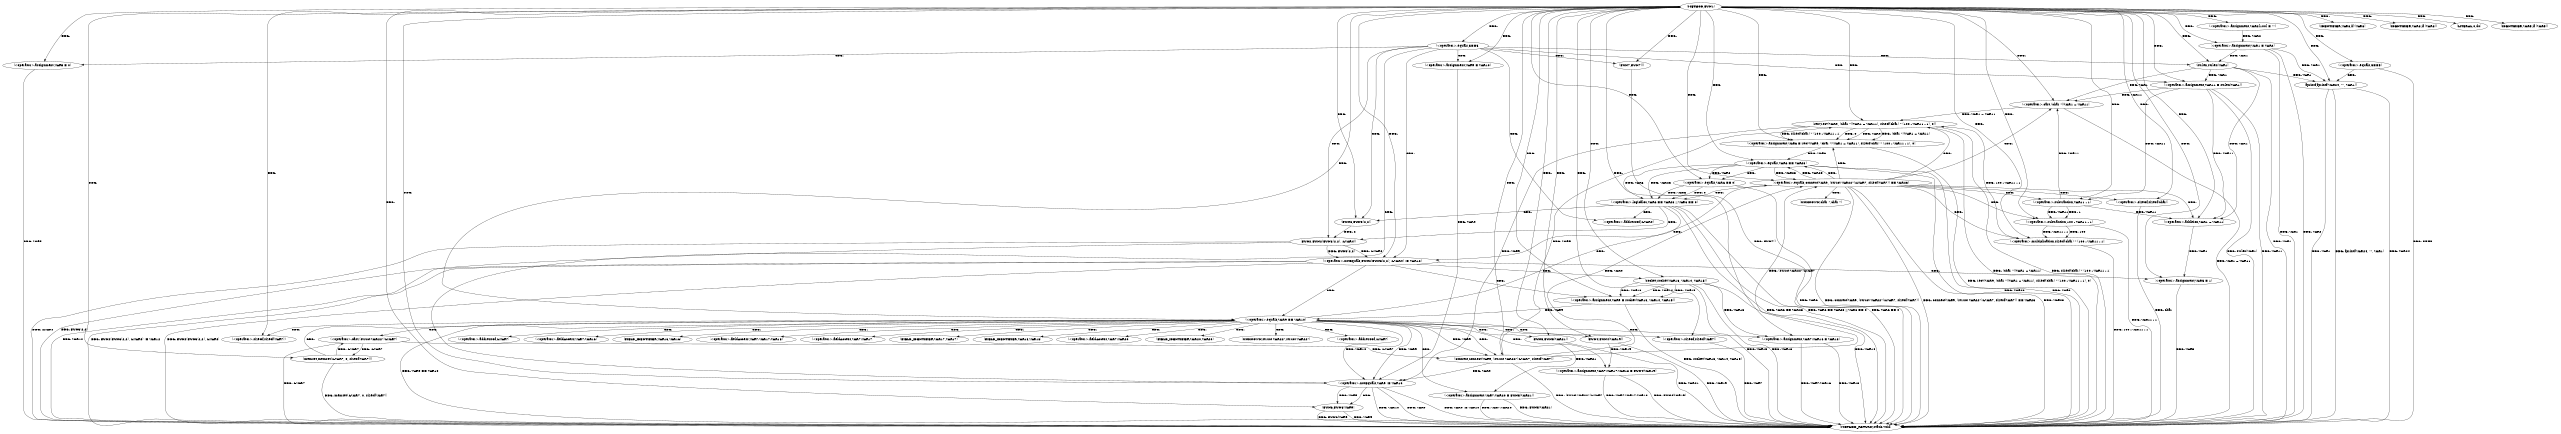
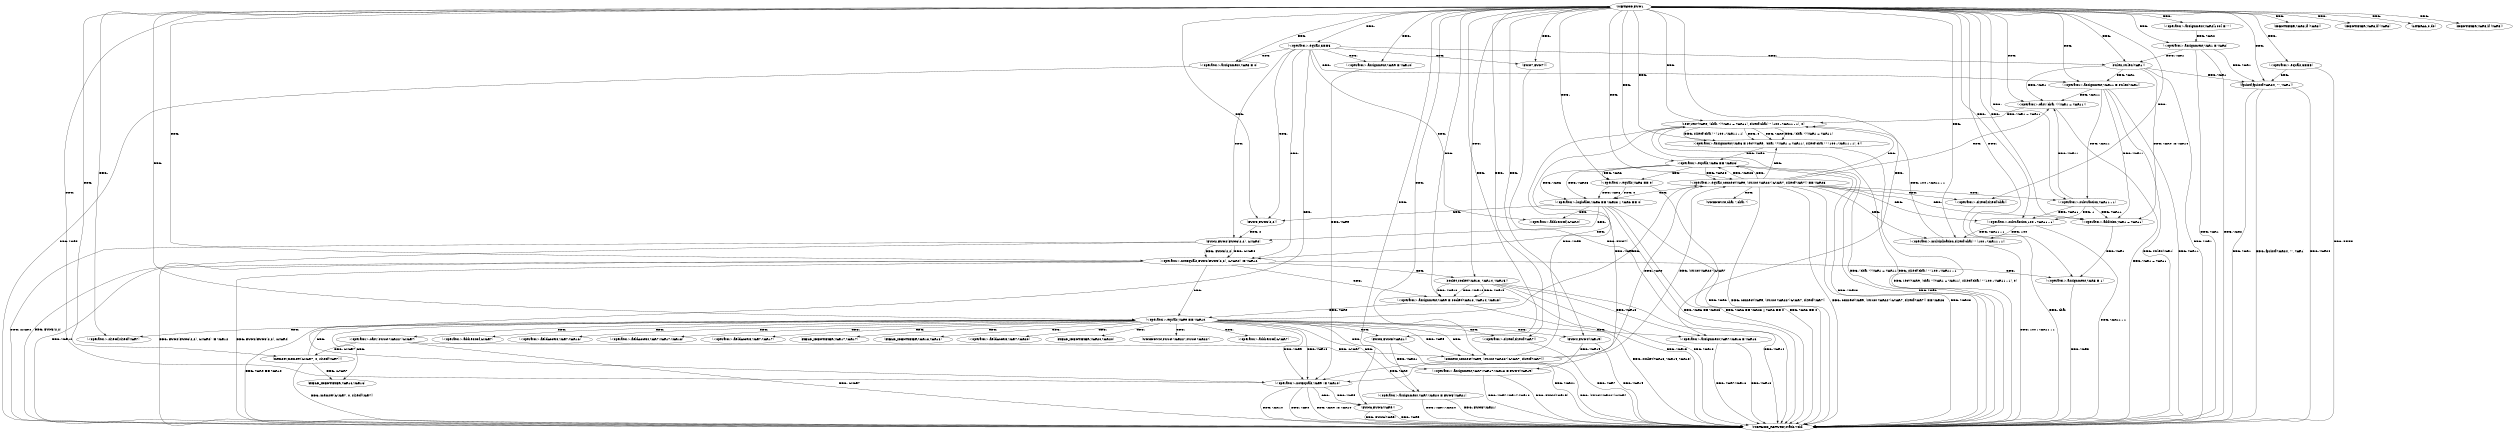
edge "(strlen,strlen(VAR1))" -> "(<operator>.addition,VAR1 + VAR11)": label "DDG: VAR1" -> "DDG: VAR9 != VAR10"
edge "(memset,memset(&VAR7, 0, sizeof(VAR7)))" -> "(<operator>.cast,(struct VAR22*)&VAR7)": now "(memset,memset(&VAR7, 0, sizeof(VAR7)))" -> "(FIELD_IDENTIFIER,VAR16,VAR16)"
